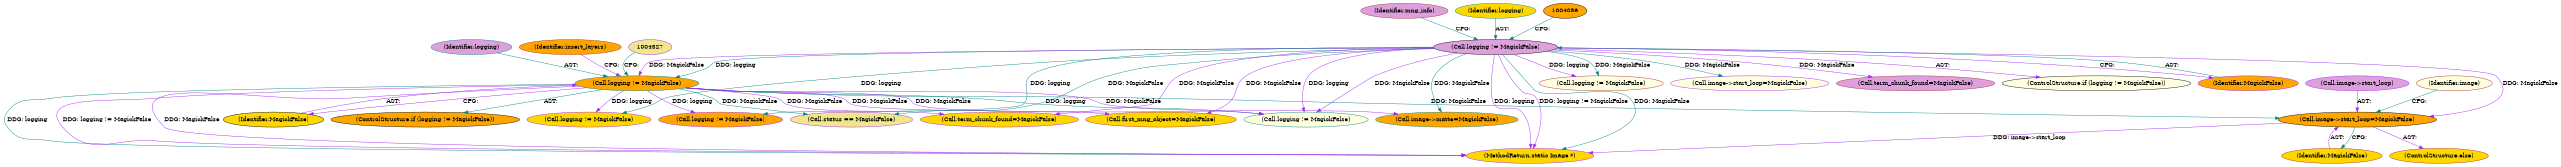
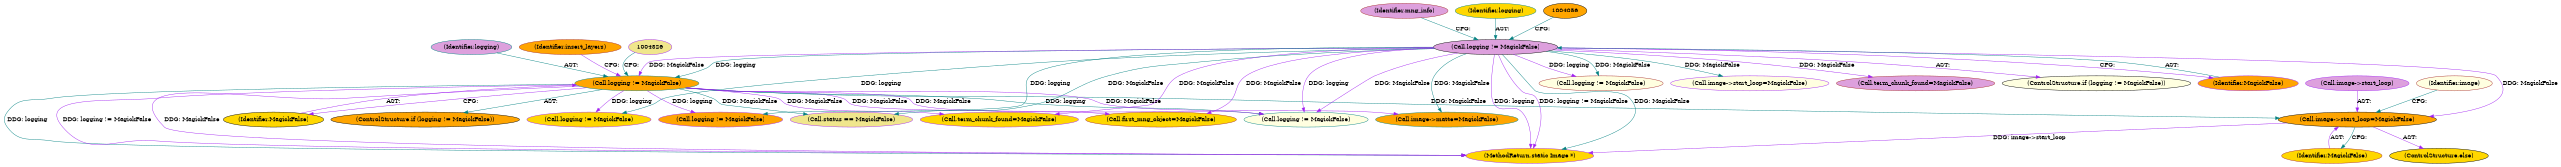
node "1004327": label "1004327" -> "1004326"
node "(ControlStructure,else)": color brown -> black
